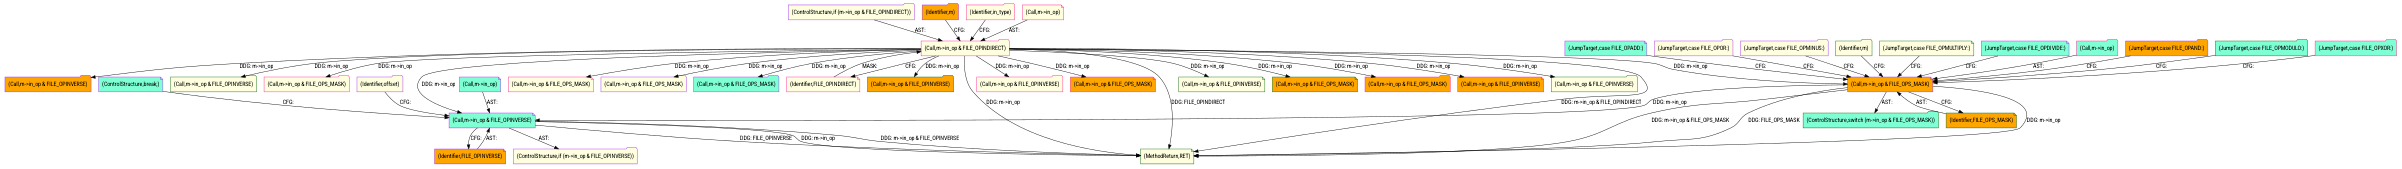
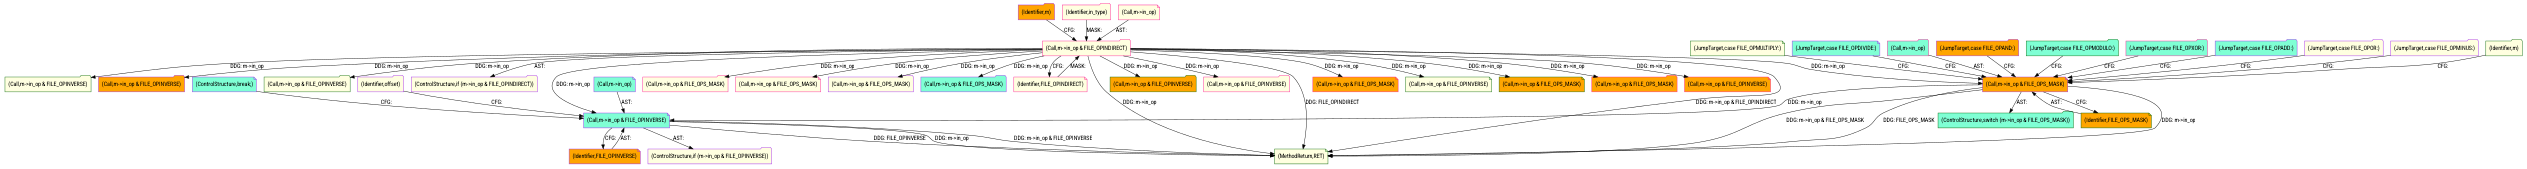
edge "(ControlStructure,if (m->in_op & FILE_OPINDIRECT))" -> "(Call,m->in_op & FILE_OPINDIRECT)": reversed
edge "(Identifier,in_type)" -> "(Call,m->in_op & FILE_OPINDIRECT)": label "CFG: " -> "MASK: "
node "(JumpTarget,case FILE_OPADD:)": shape note -> folder
